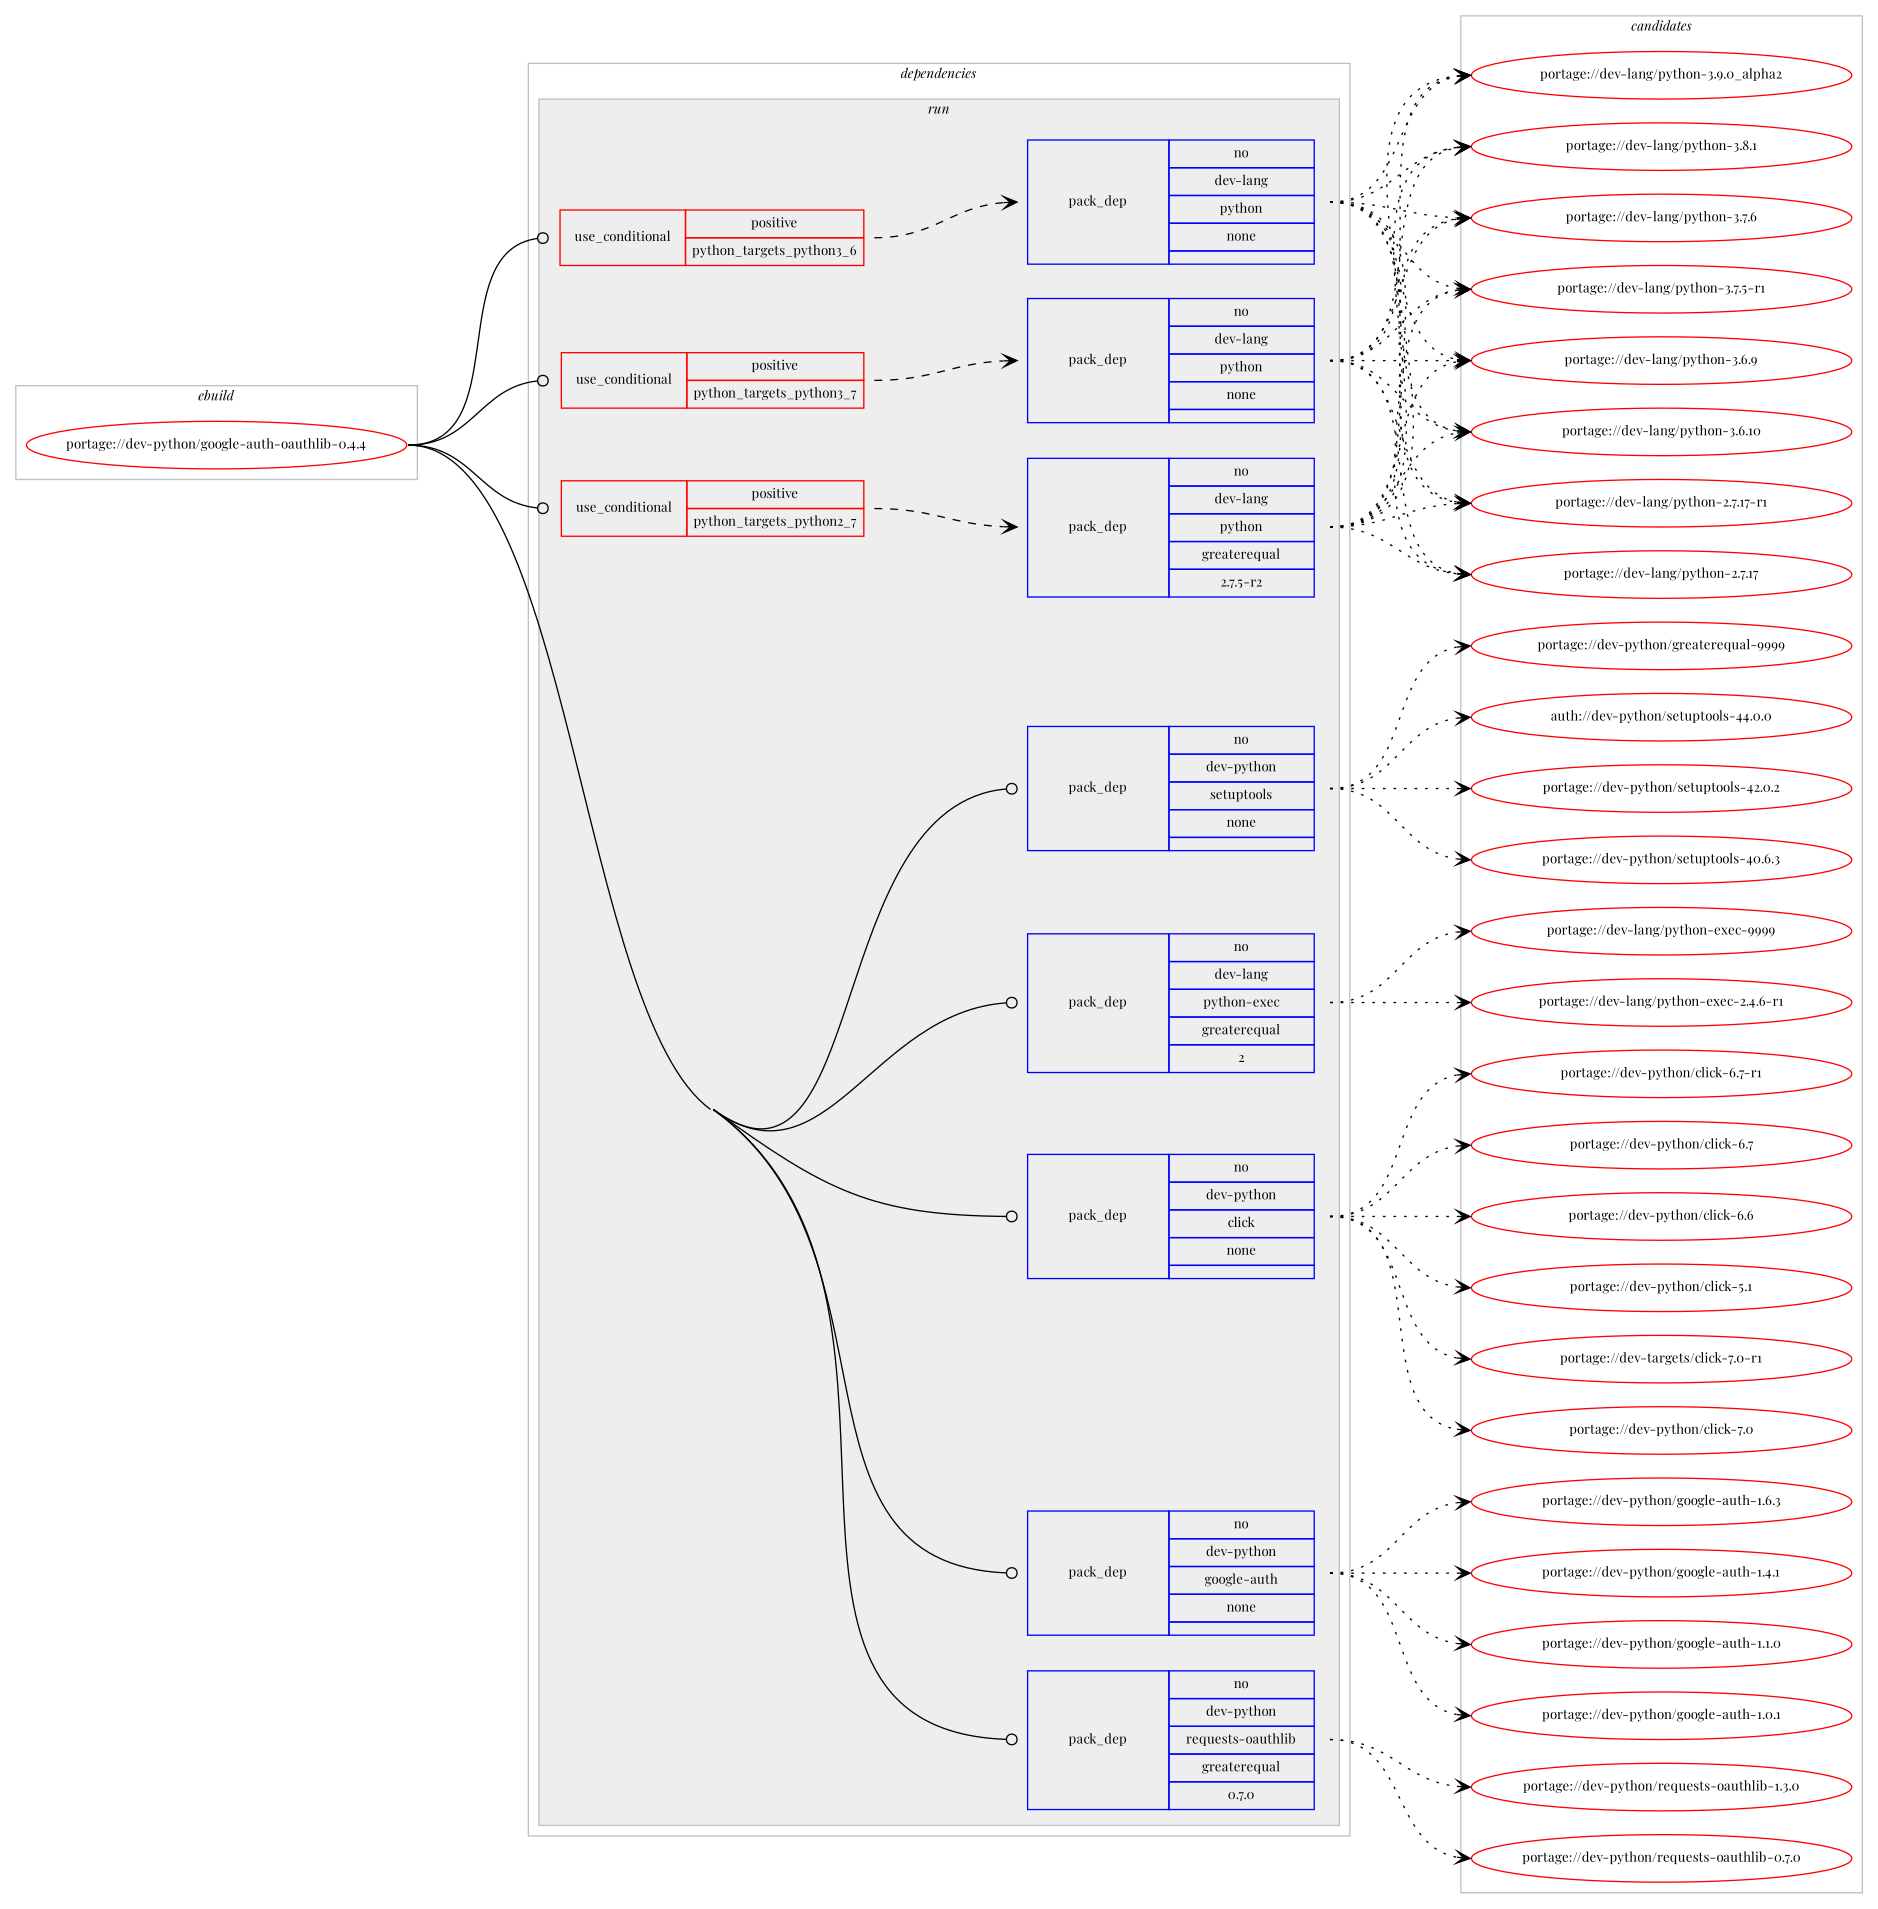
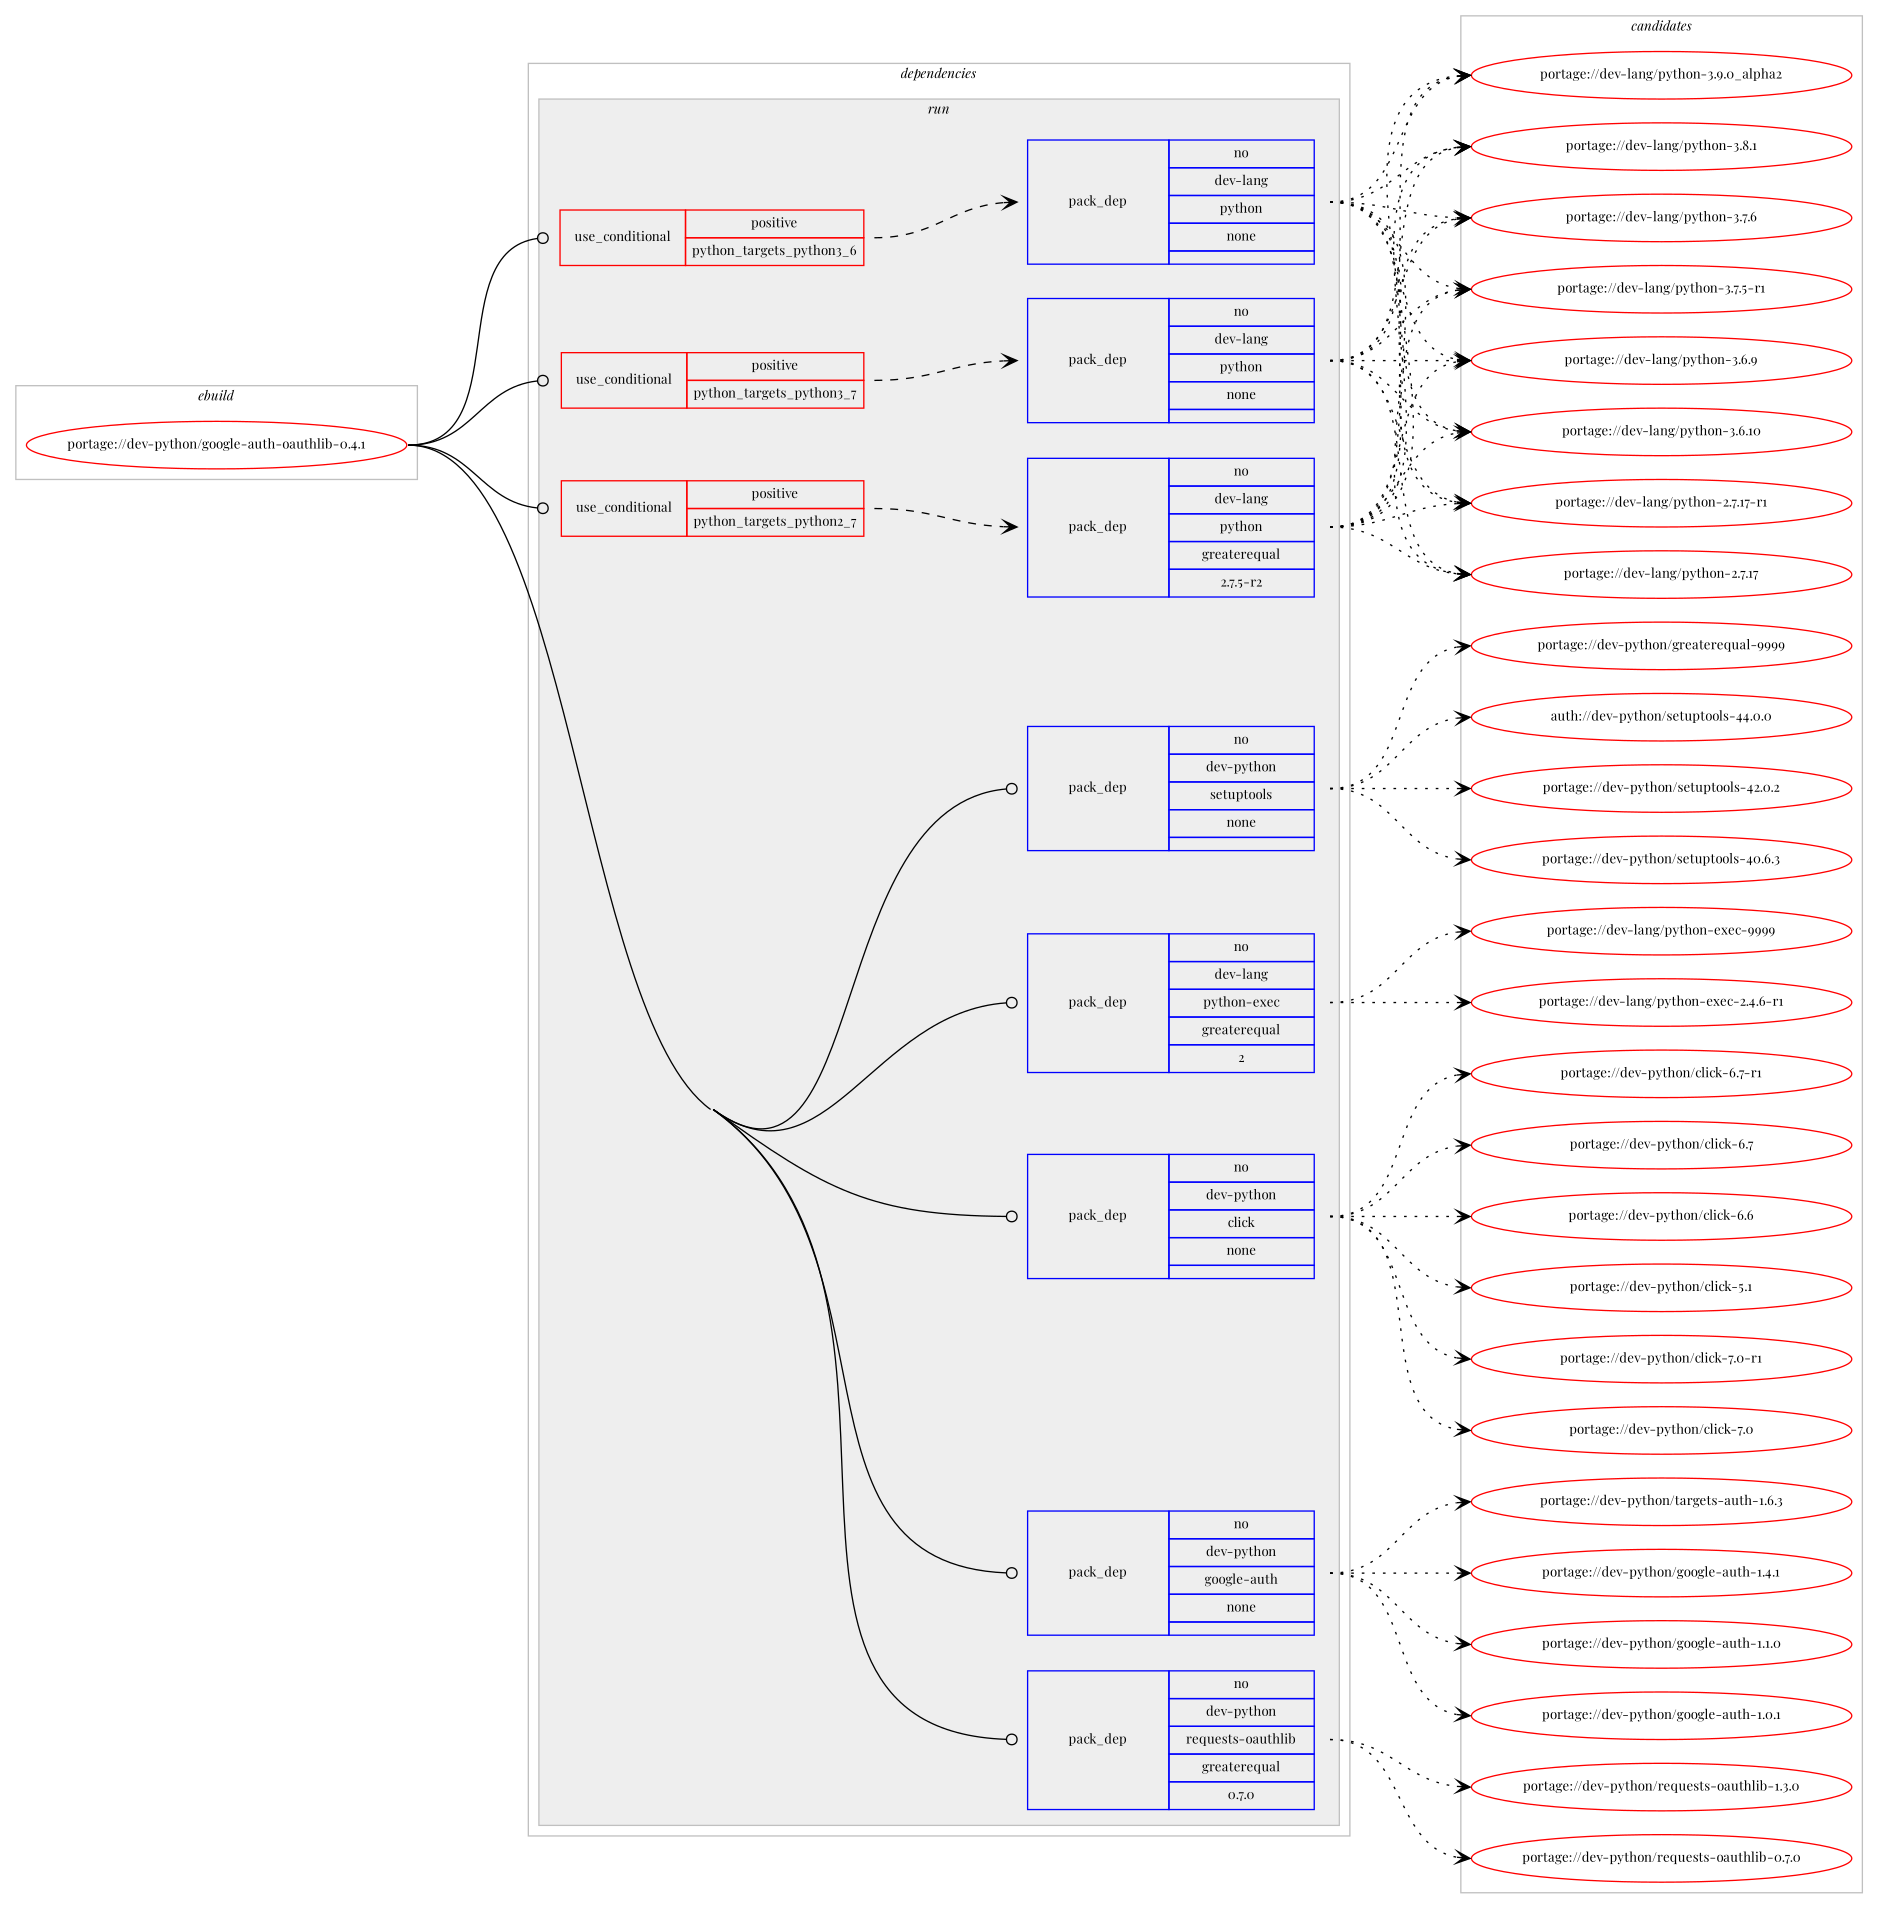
node "portage://dev-python/google-auth-oauthlib-0.4.4": label "portage://dev-python/google-auth-oauthlib-0.4.4" -> "portage://dev-python/google-auth-oauthlib-0.4.1"
node "portage://dev-targets/click-7.0-r1": label "portage://dev-targets/click-7.0-r1" -> "portage://dev-python/click-7.0-r1"
node "portage://dev-python/google-auth-1.6.3": label "portage://dev-python/google-auth-1.6.3" -> "portage://dev-python/targets-auth-1.6.3"
